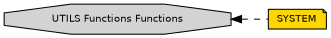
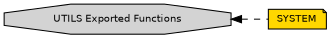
node "UTILS Functions Functions": label "UTILS Functions Functions" -> "UTILS Exported Functions"
